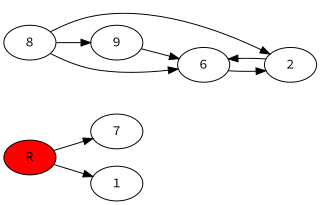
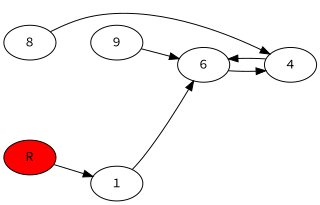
edge "8" -> "9": removed
node "2": label "2" -> "4"
edge "8" -> "6": now "1" -> "6"
node "7": removed
